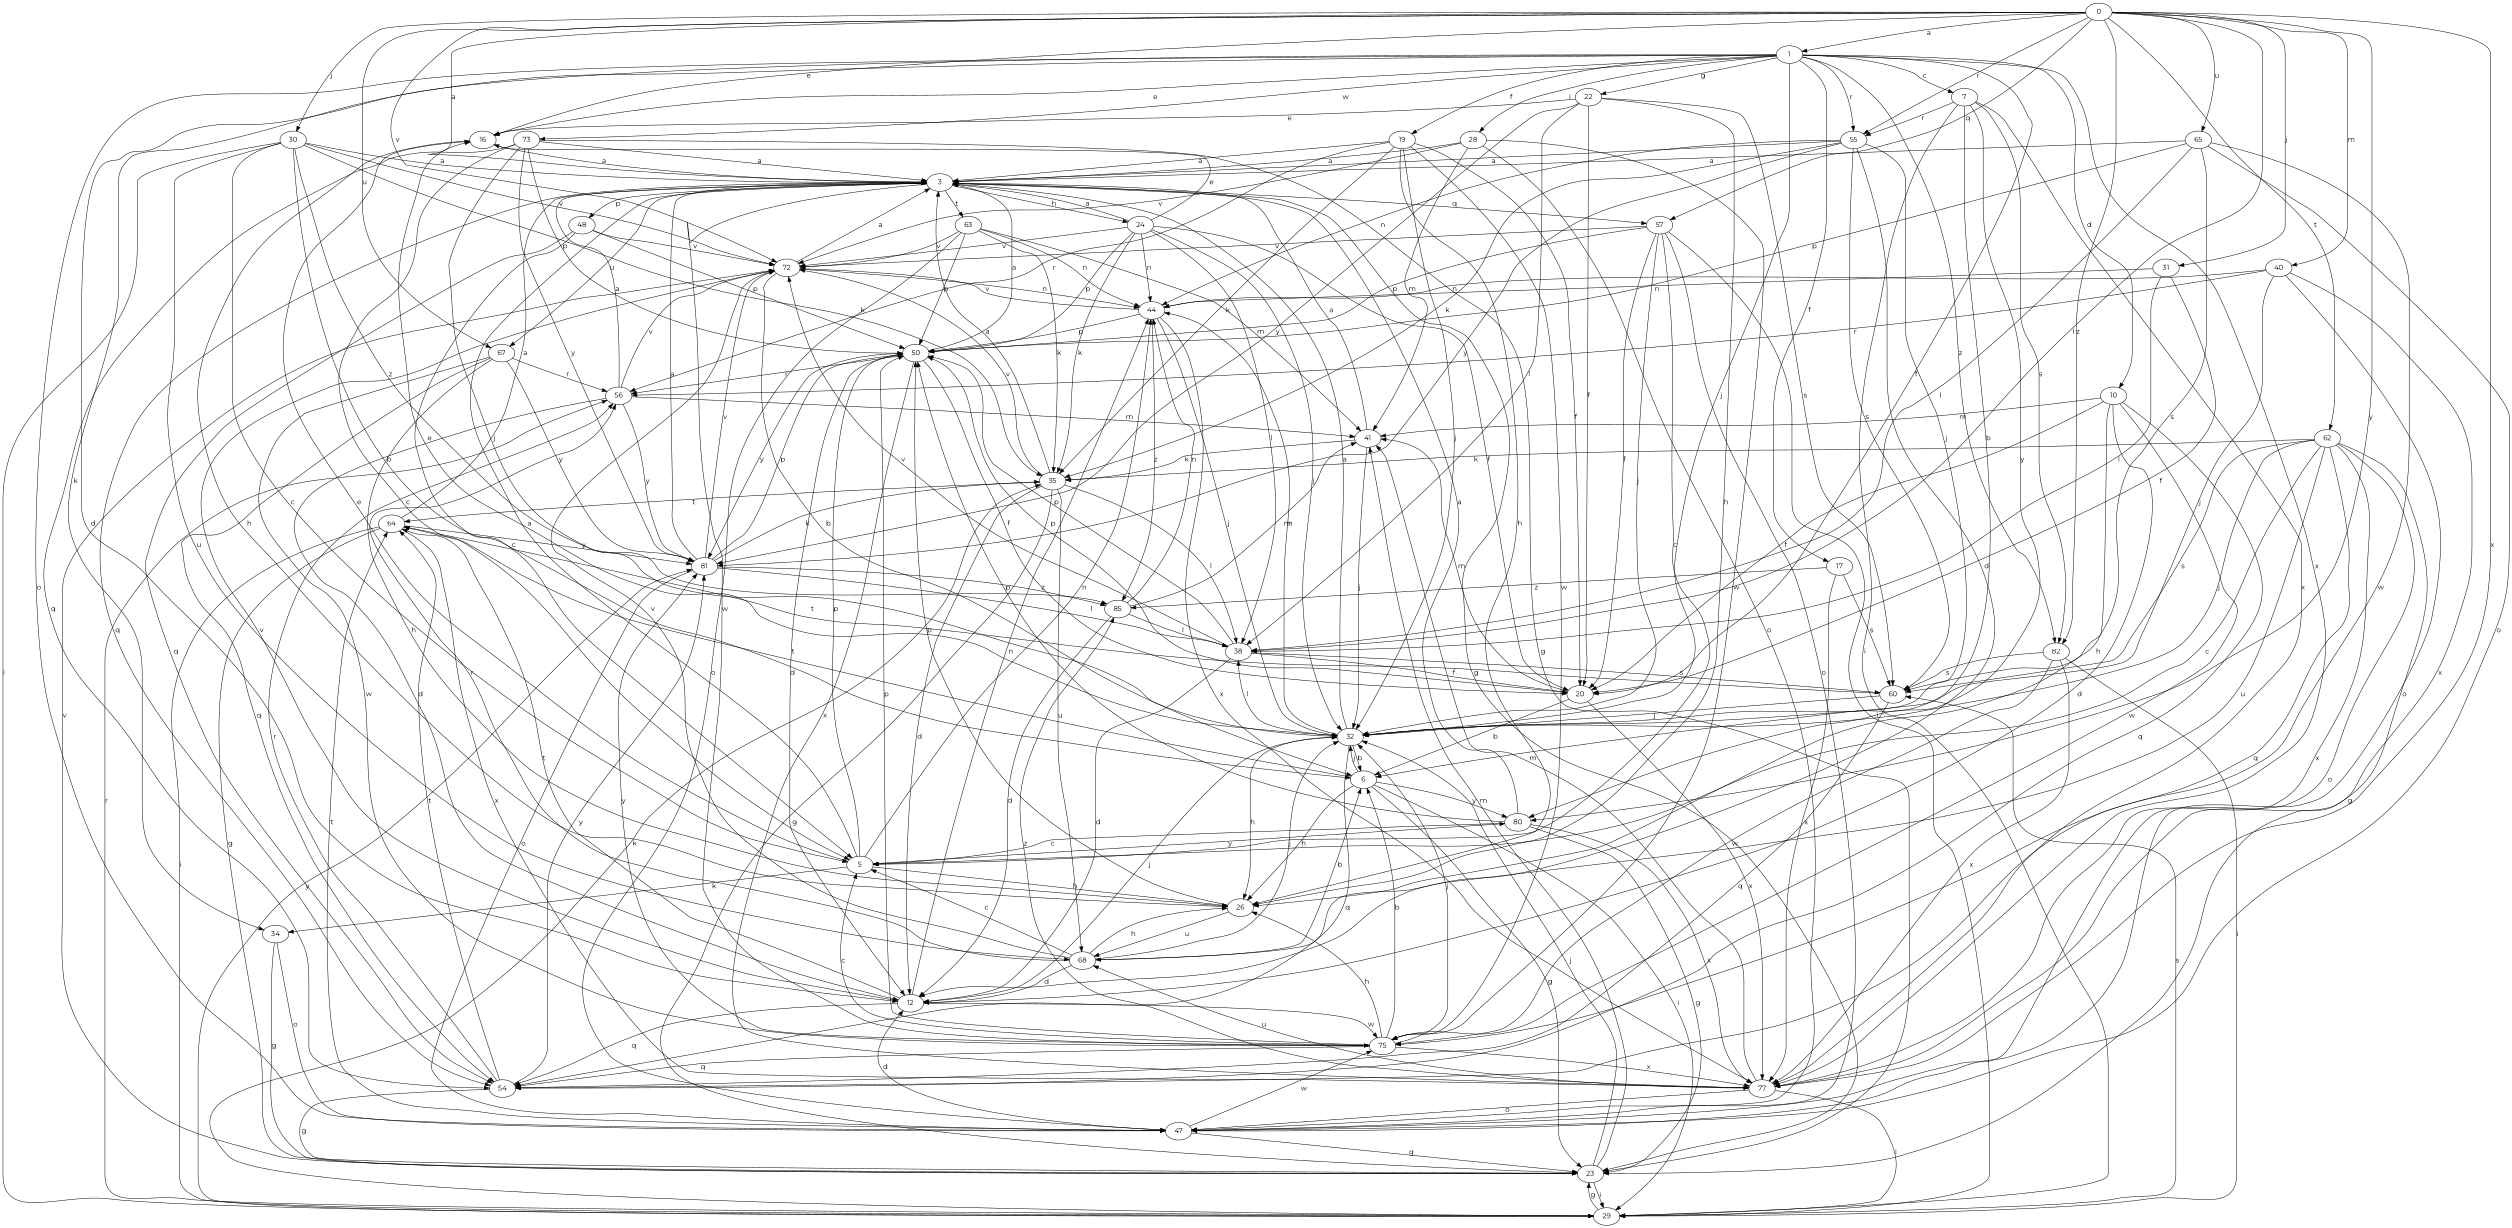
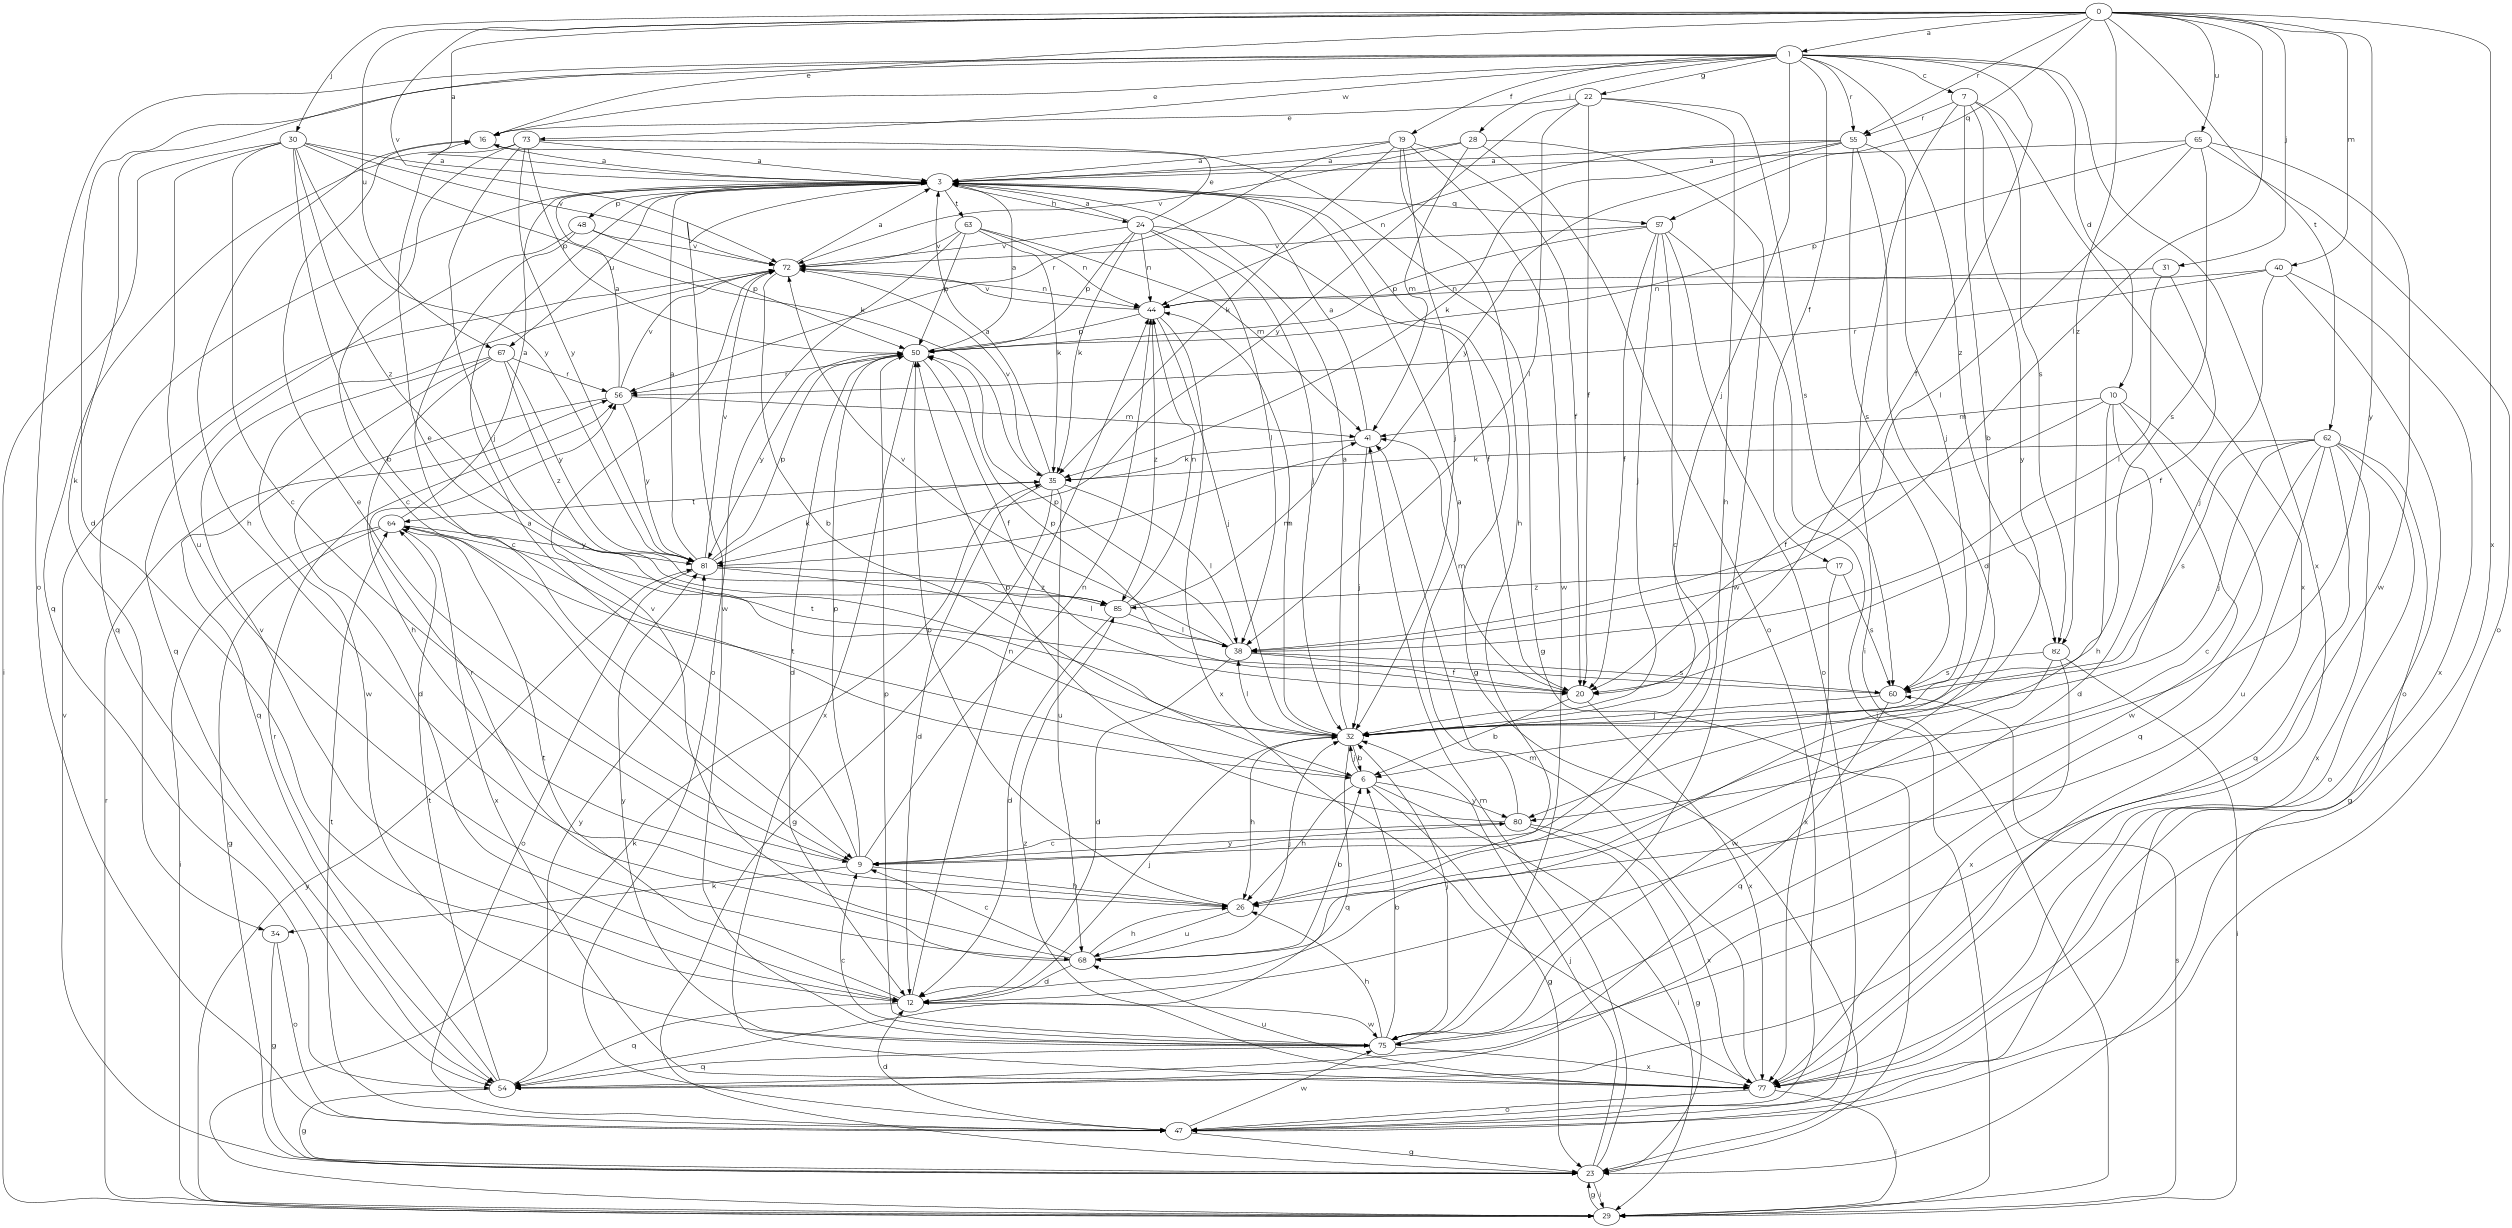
edge "30" -> "81": added, label "y"
edge "67" -> "85": added, label "z"
node "5": label "5" -> "9"
